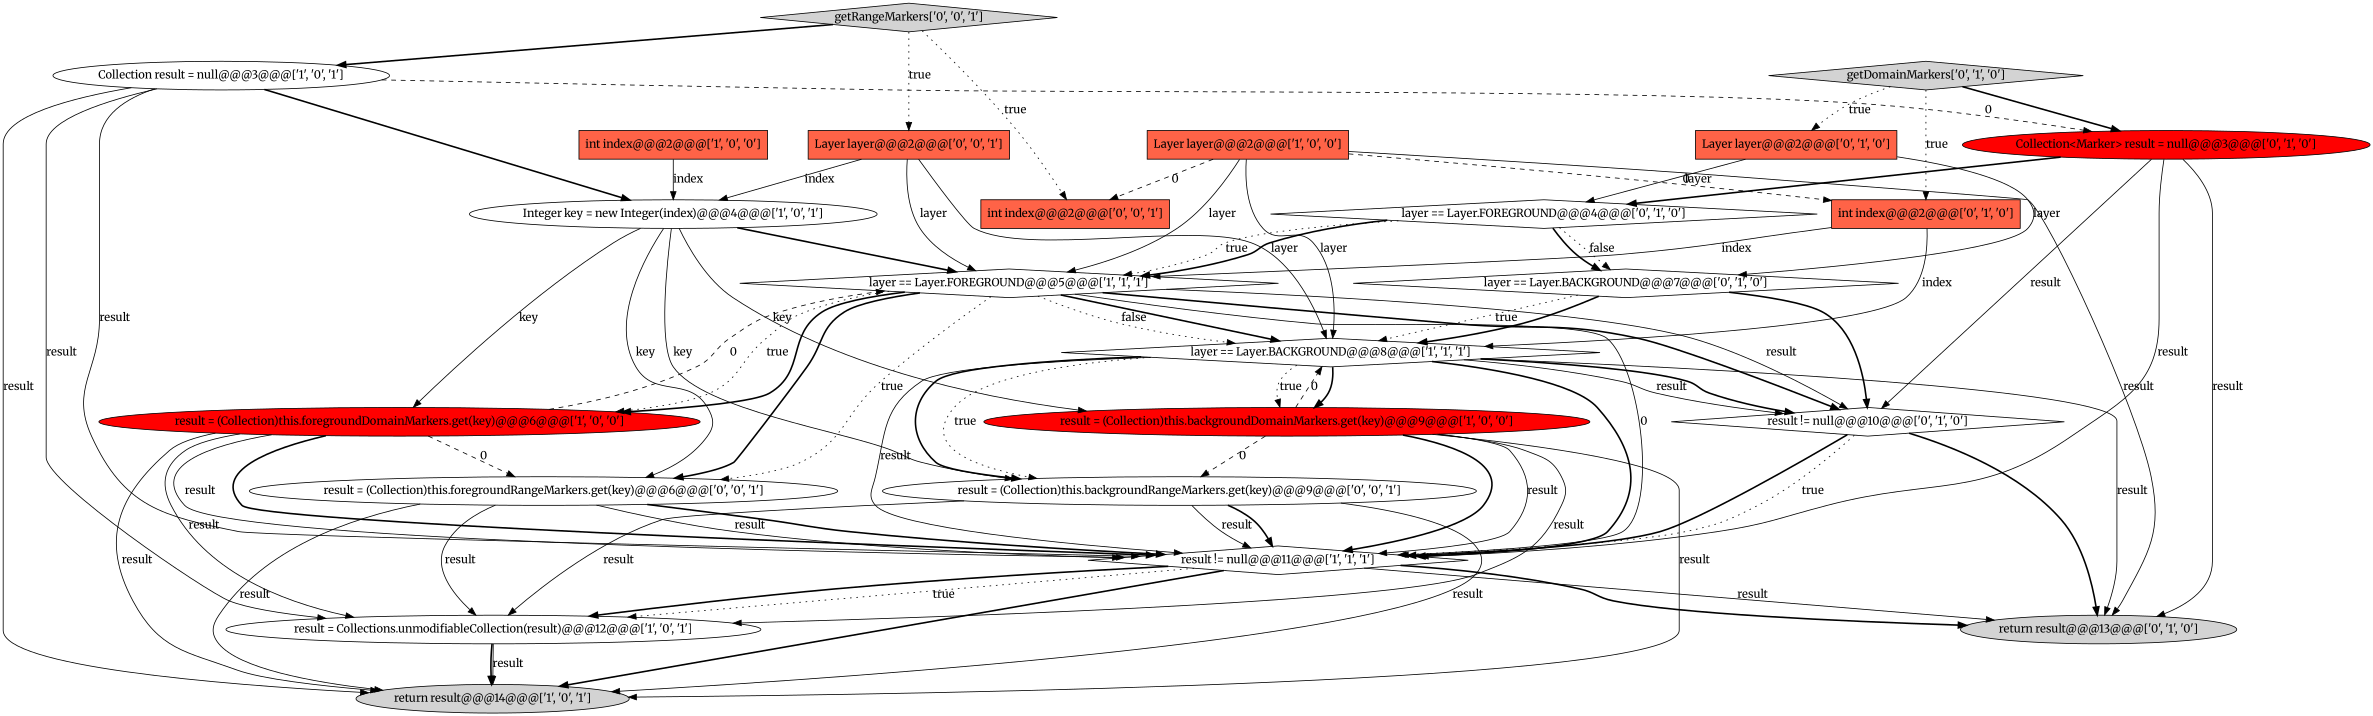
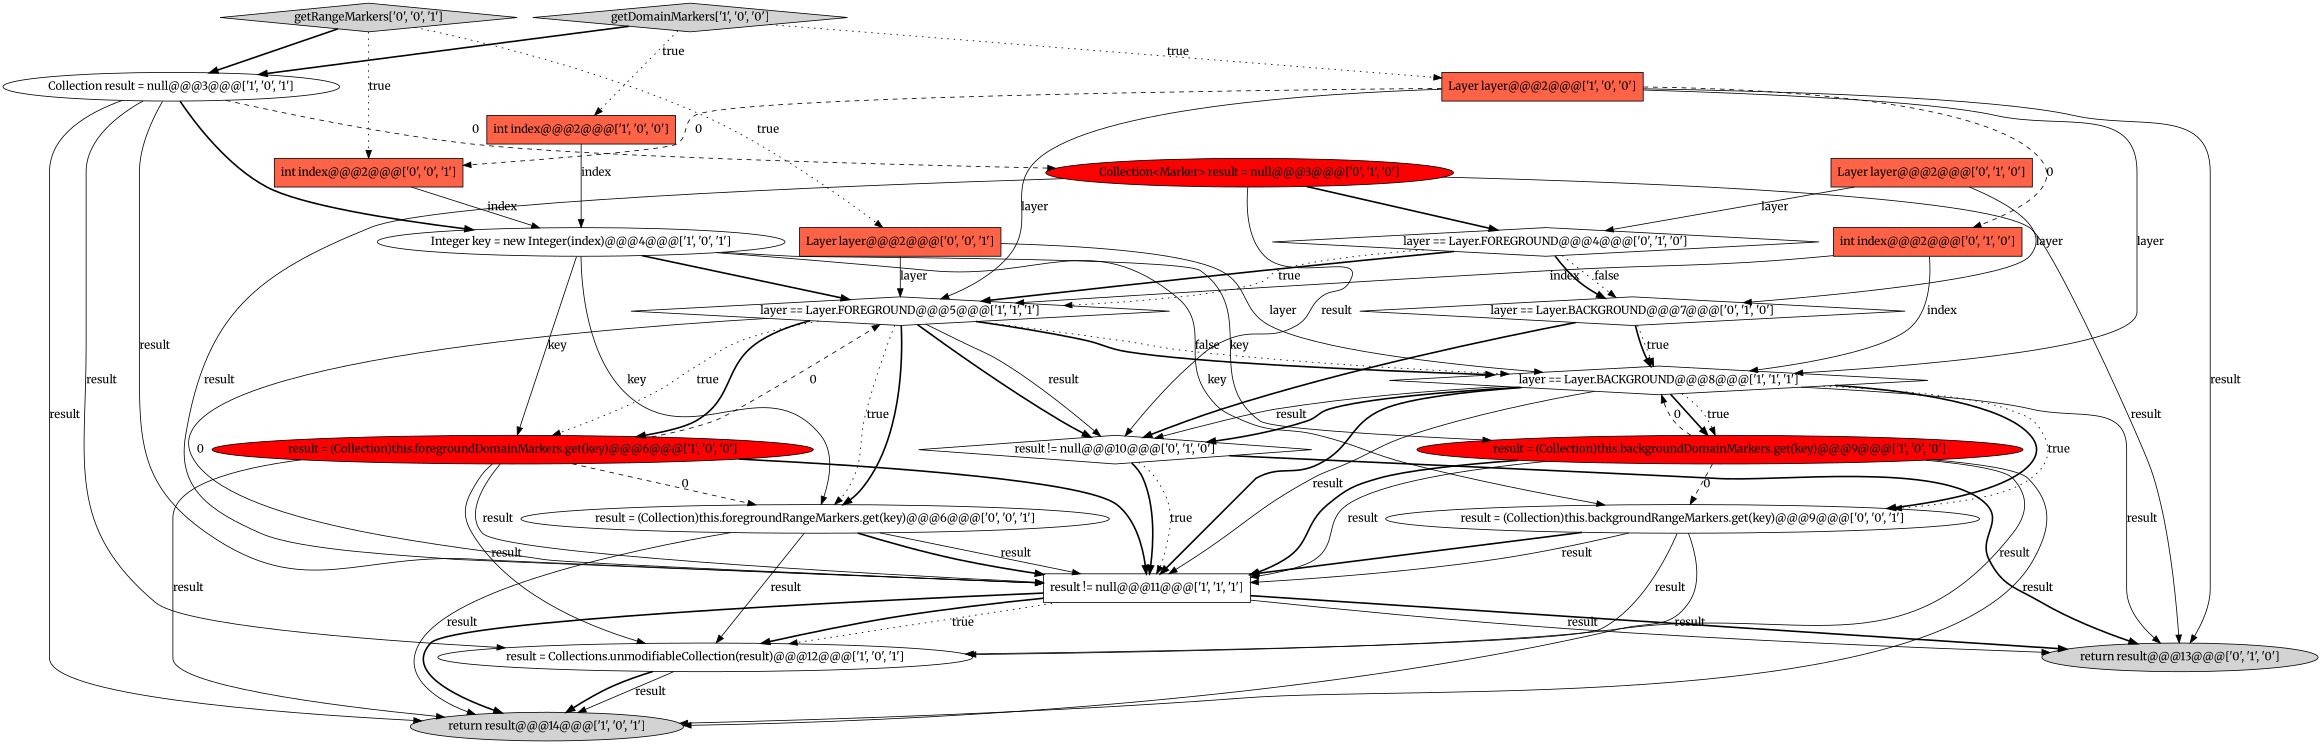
node "getDomainMarkers['1', '0', '0']": added
node "getDomainMarkers['0', '1', '0']": removed
edge "Layer layer@@@2@@@['0', '0', '1']" -> "Integer key = new Integer(index)@@@4@@@['1', '0', '1']": now "int index@@@2@@@['0', '0', '1']" -> "Integer key = new Integer(index)@@@4@@@['1', '0', '1']"
node "result != null@@@11@@@['1', '1', '1']": shape diamond -> box
